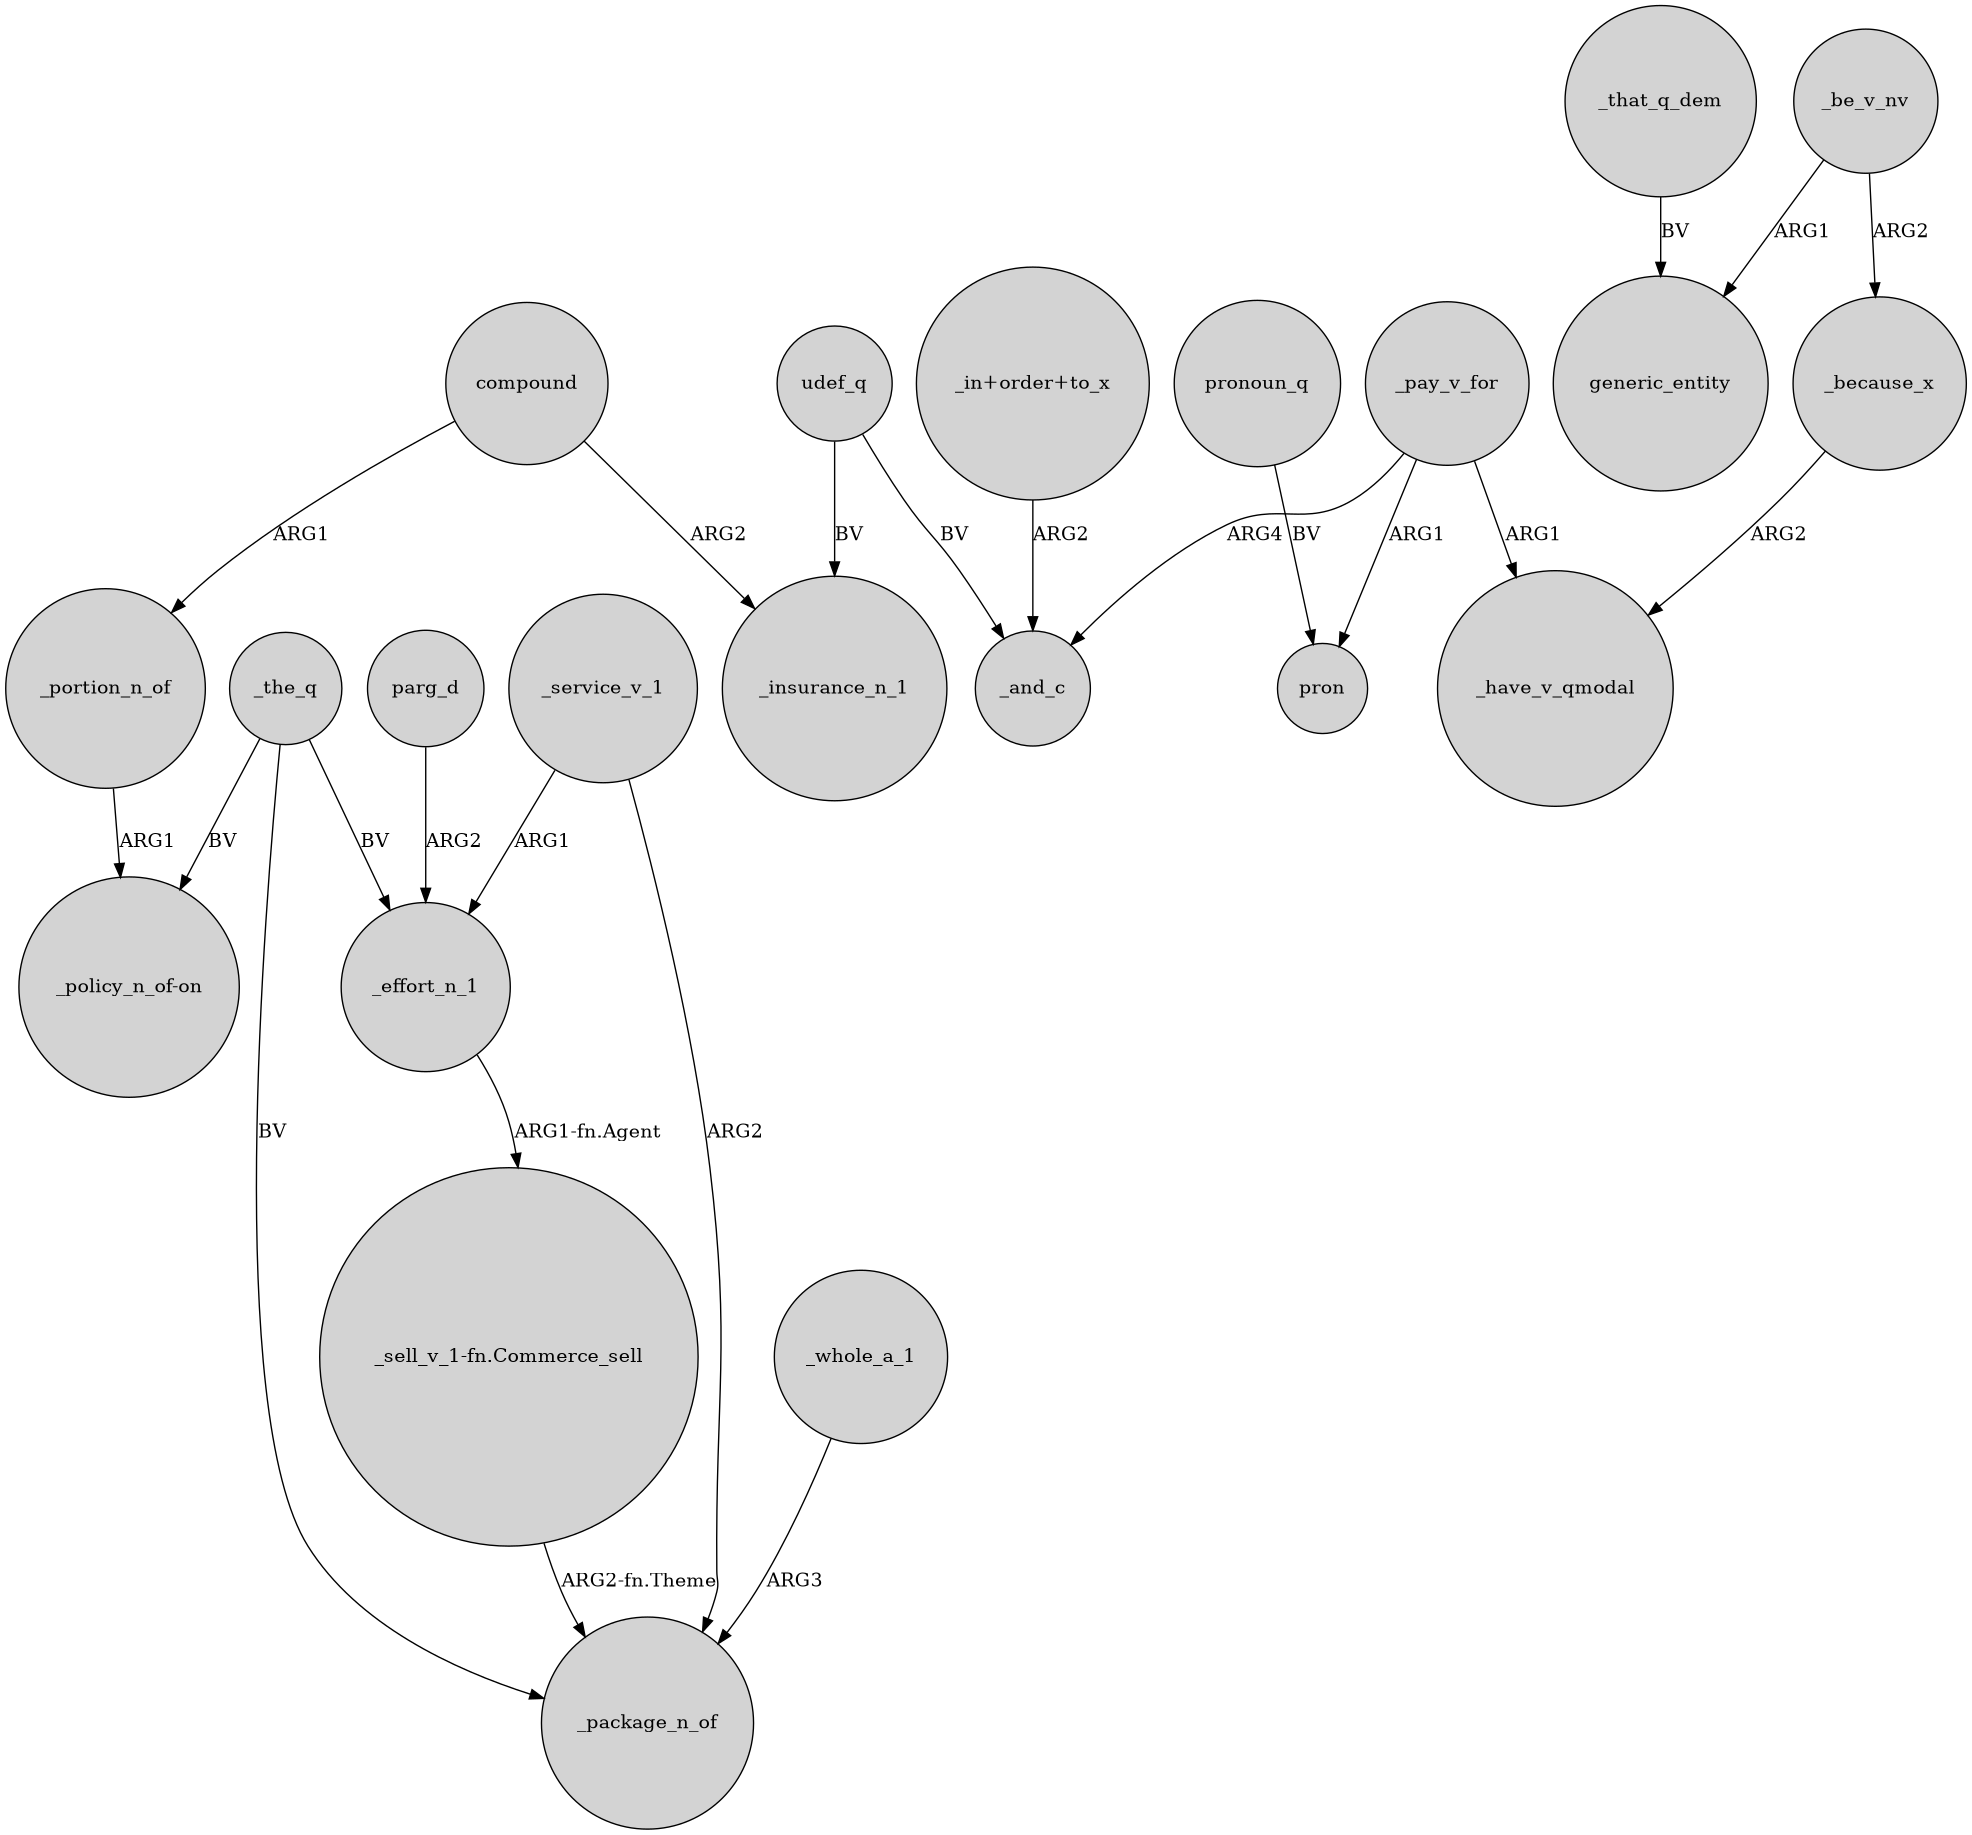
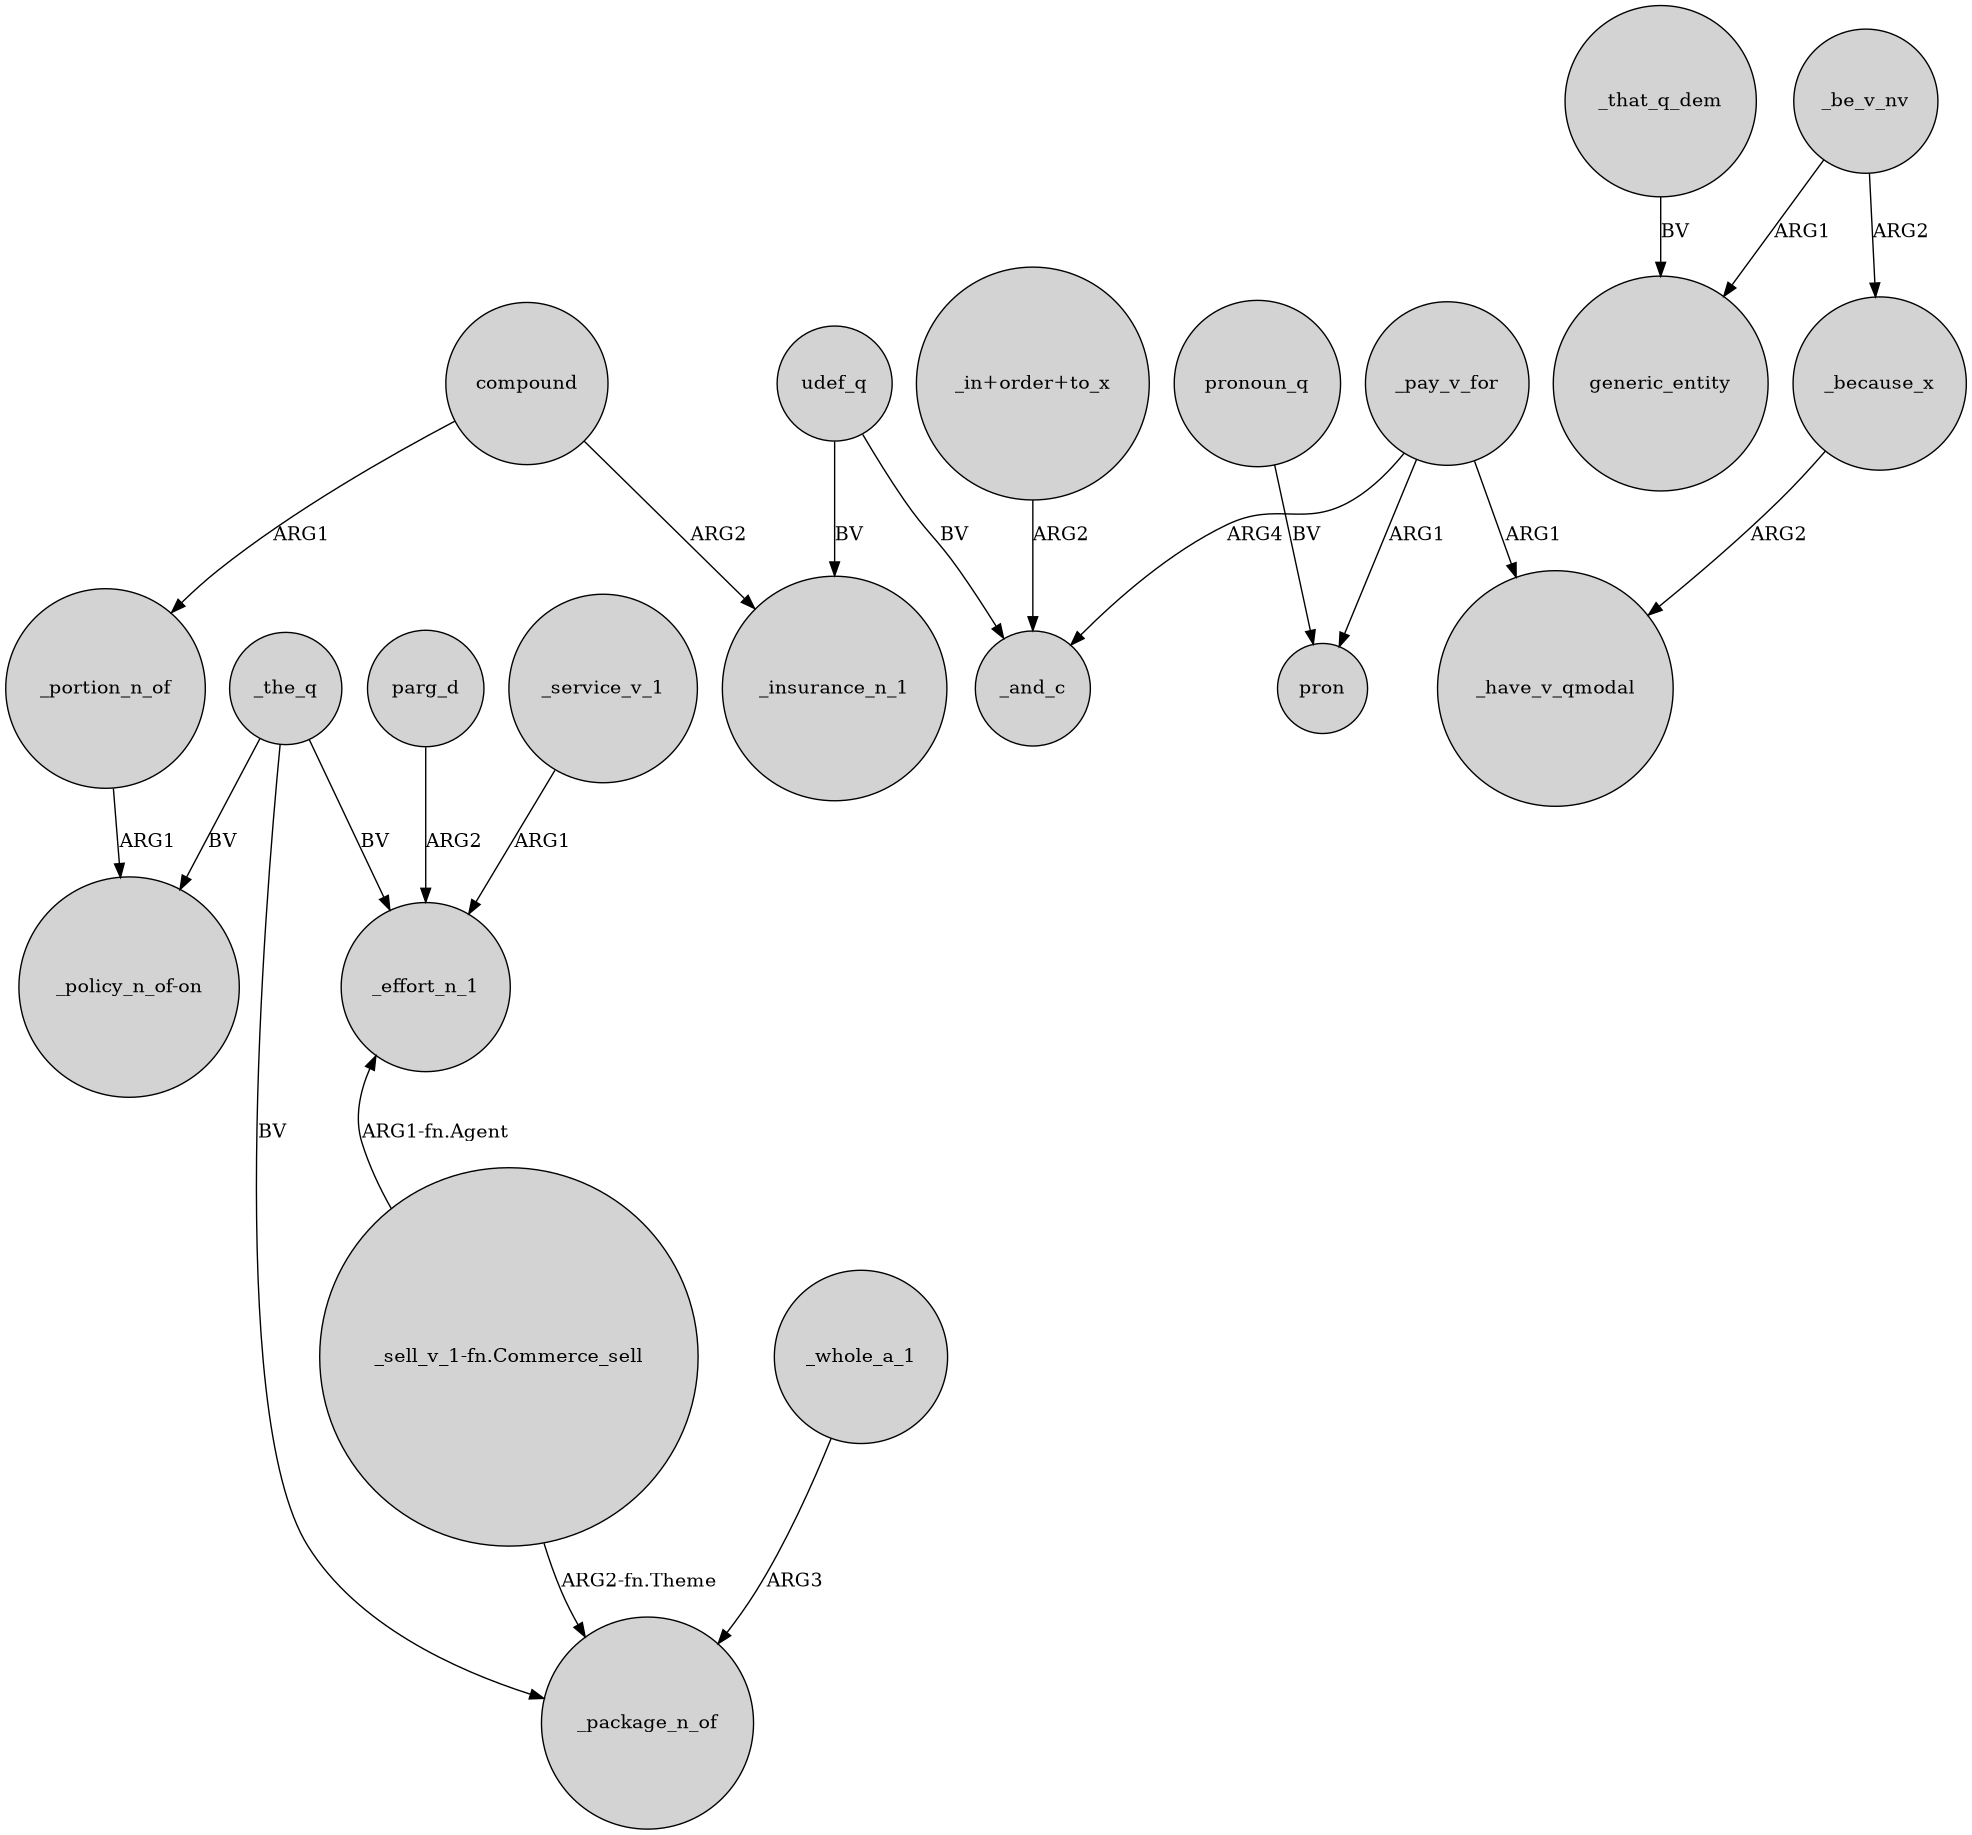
edge "_effort_n_1" -> "_sell_v_1-fn.Commerce_sell": reversed
edge "_service_v_1" -> "_package_n_of": removed, label "ARG2"
